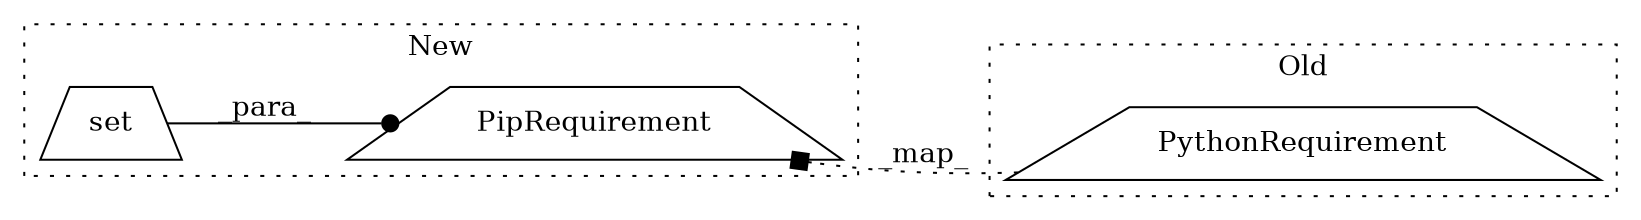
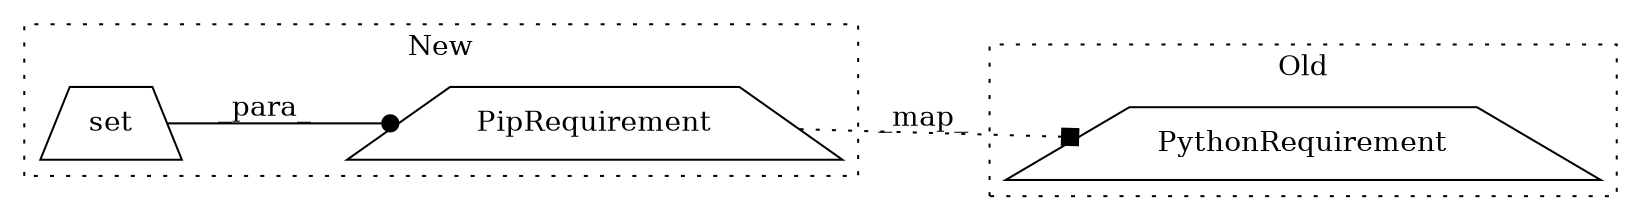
edge "PythonRequirement" -> "PipRequirement": reversed
